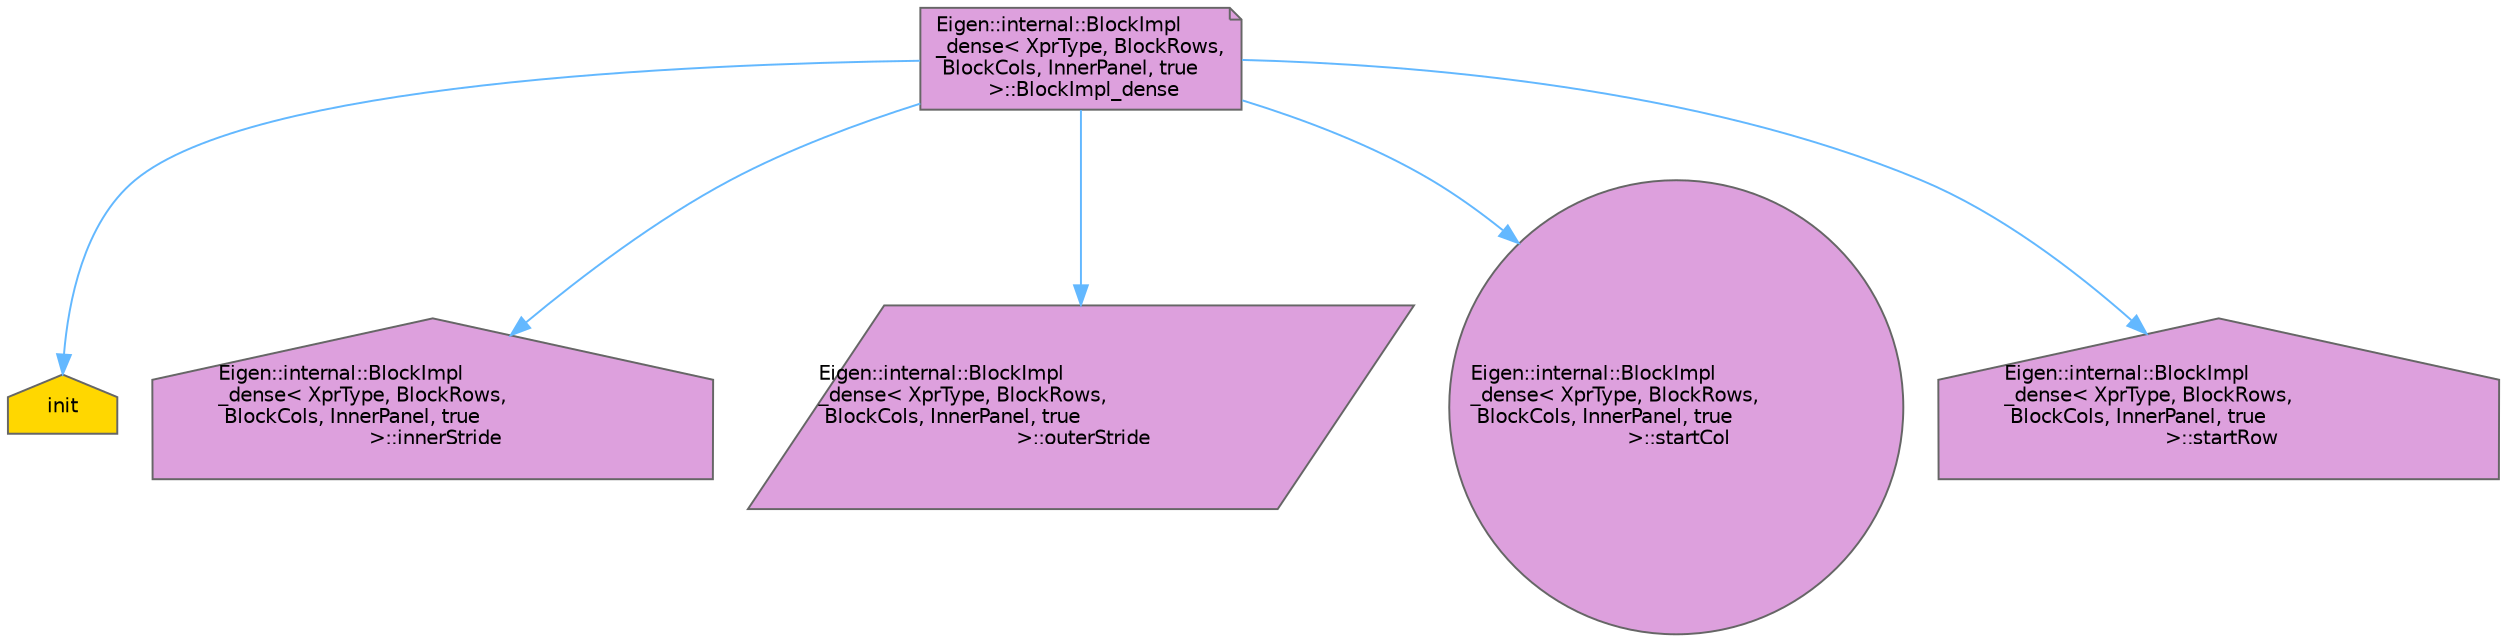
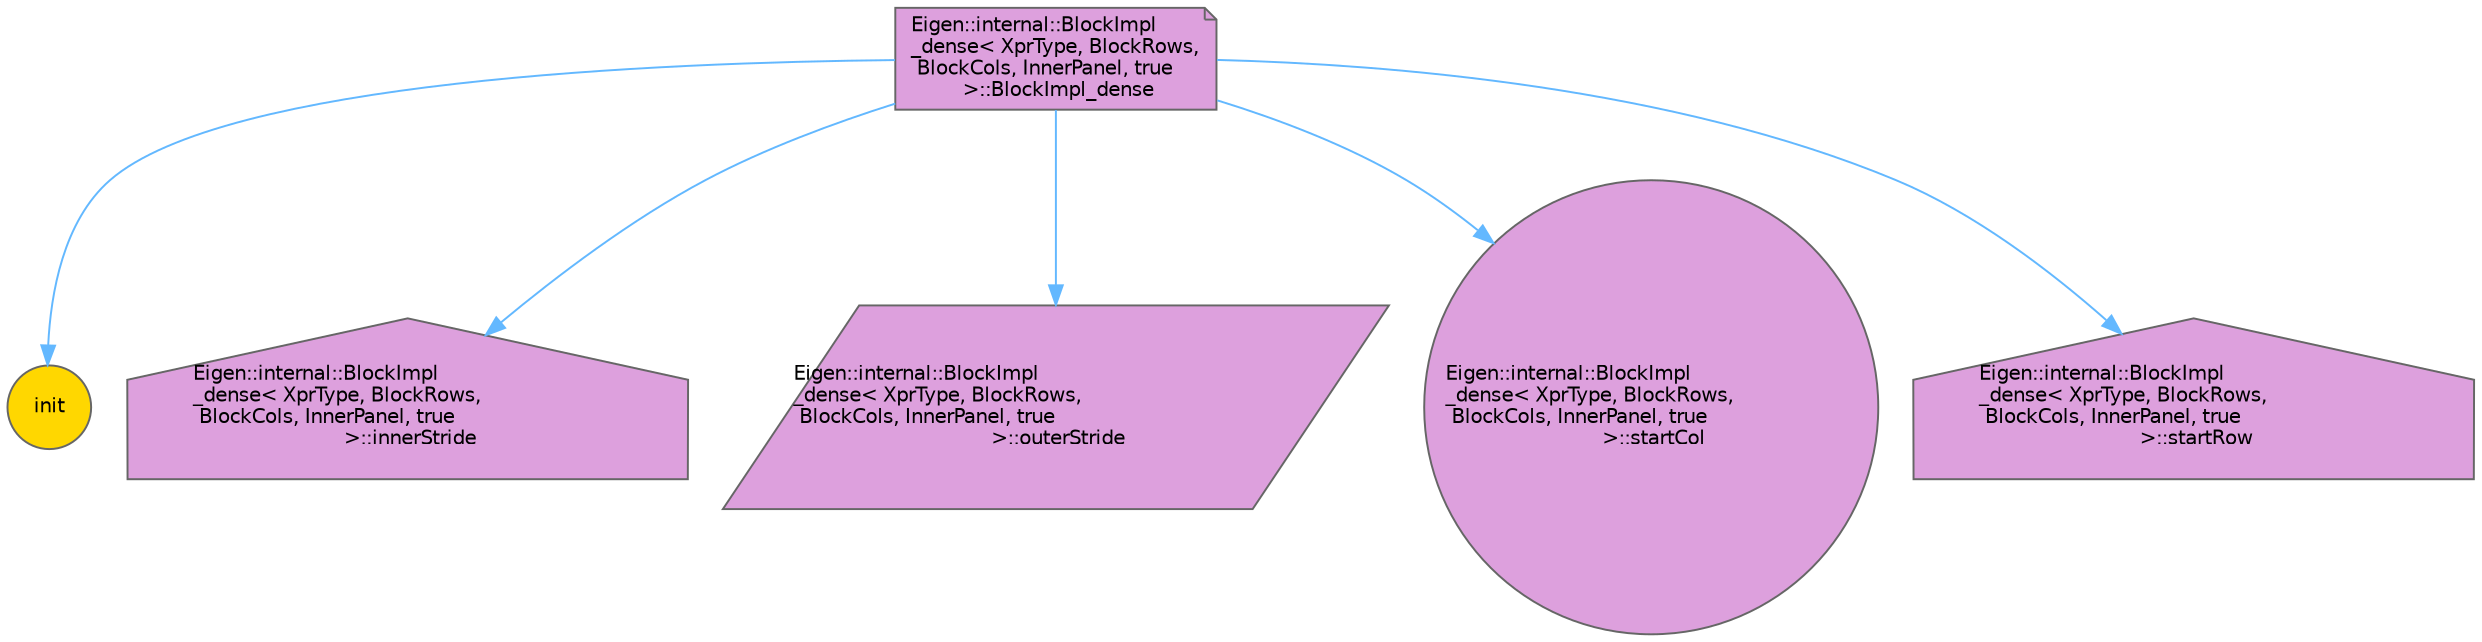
node "init": shape house -> circle
